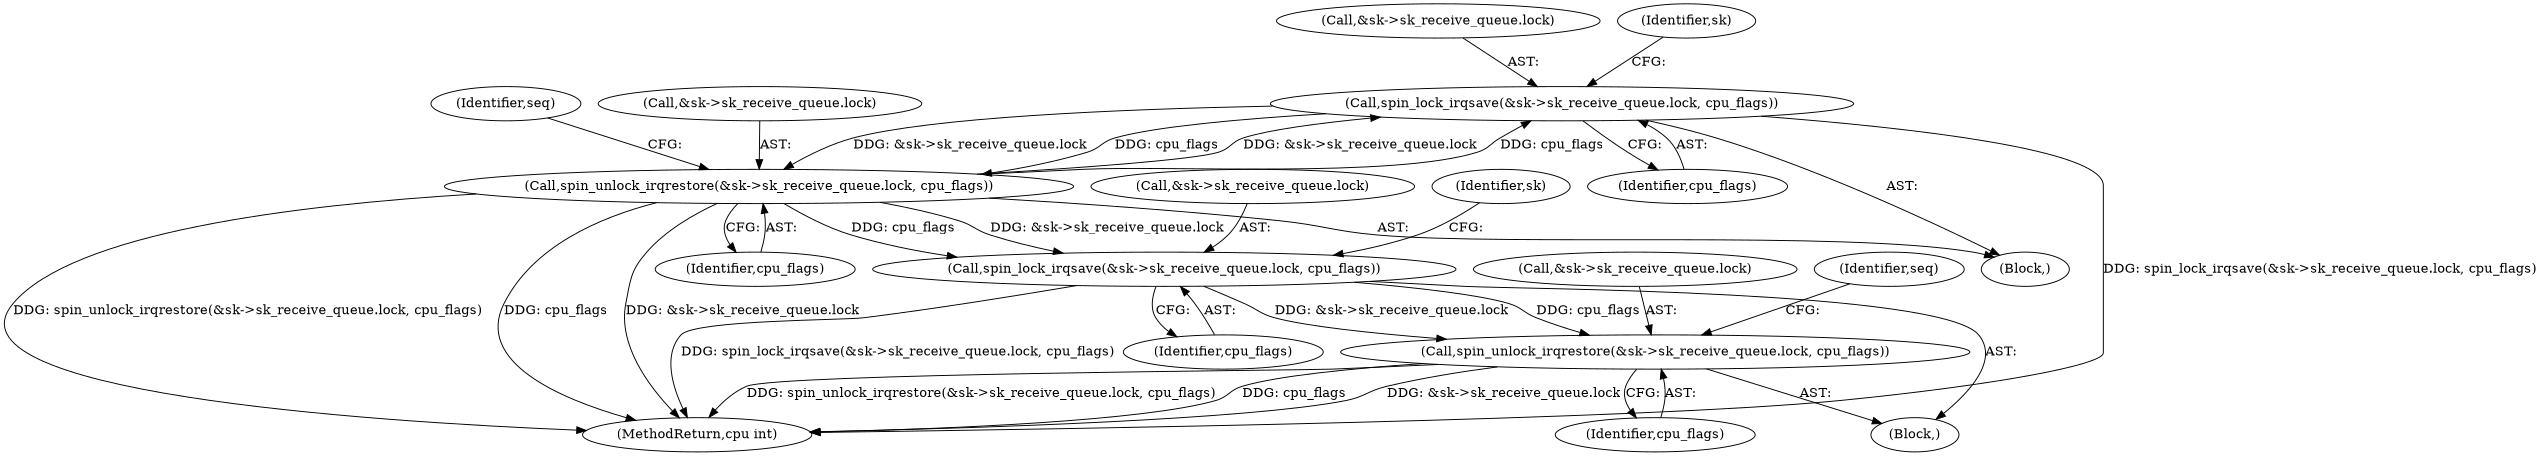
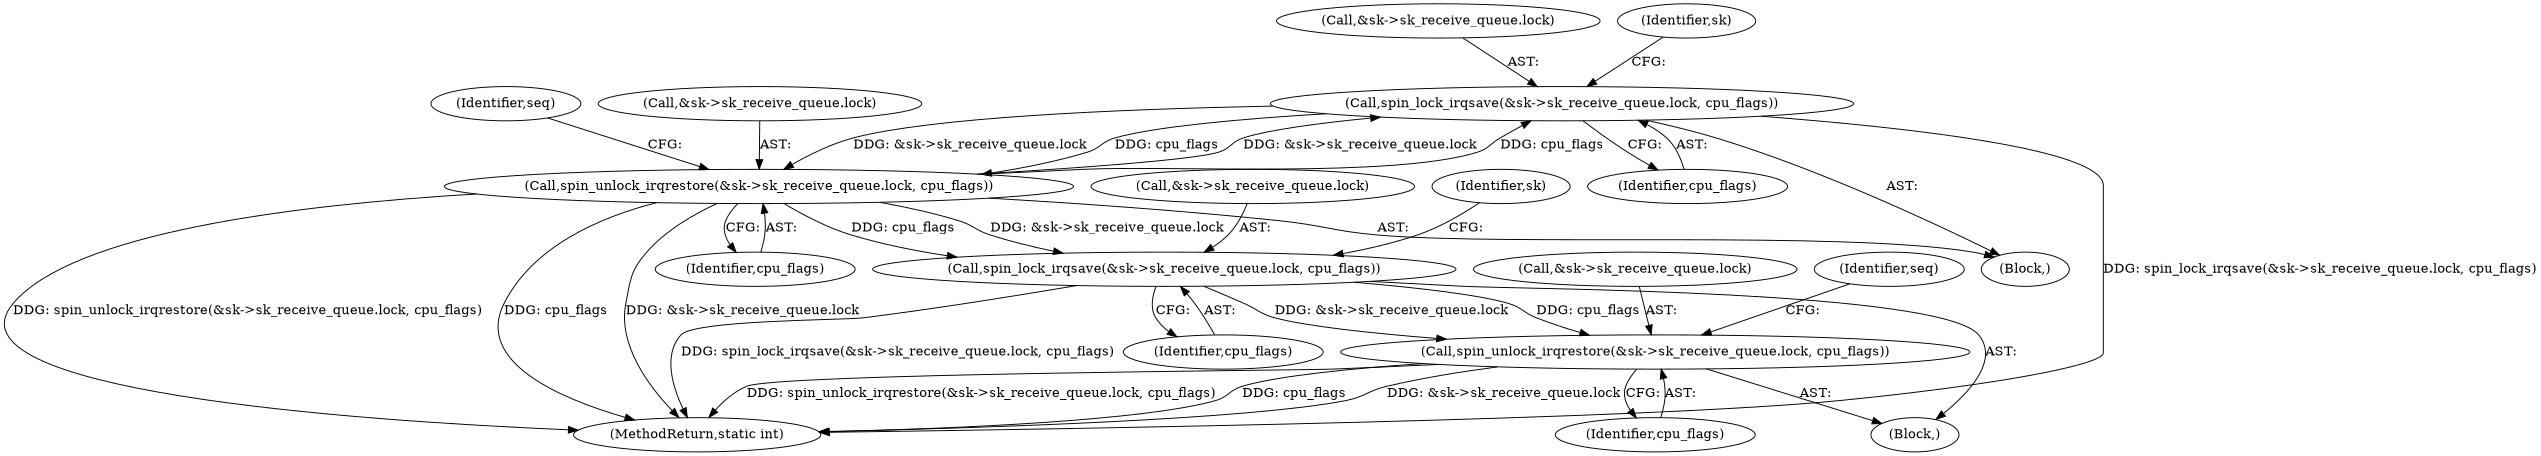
node "(MethodReturn,cpu int)": label "(MethodReturn,cpu int)" -> "(MethodReturn,static int)"
